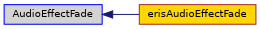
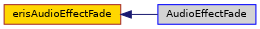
edge "erisAudioEffectFade" -> "AudioEffectFade": reversed
